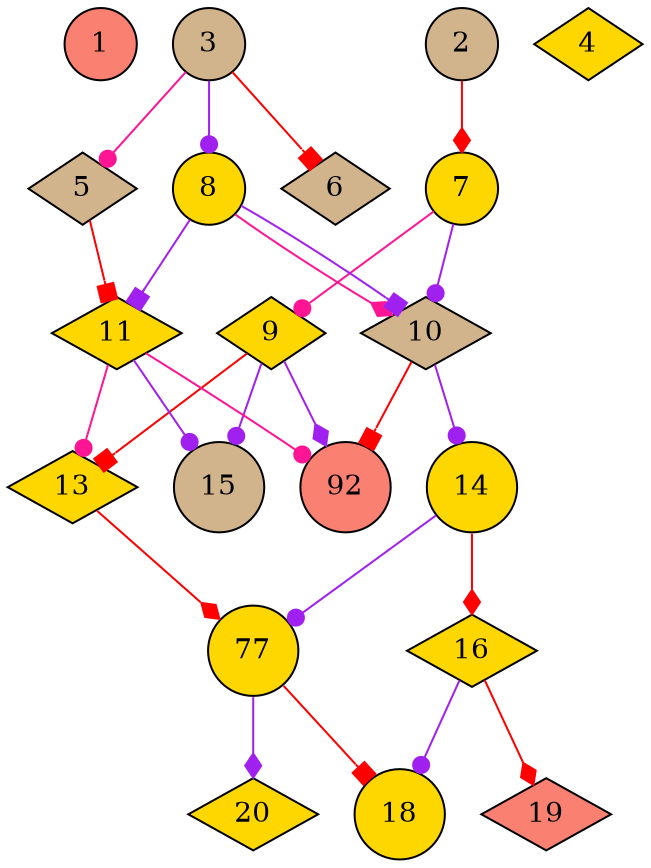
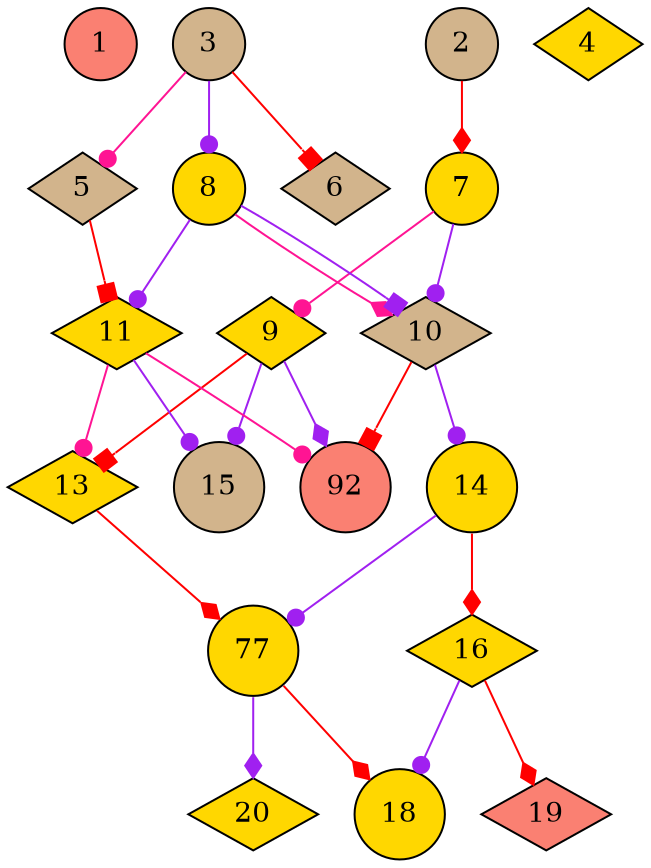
edge "8" -> "11": arrowhead box -> dot
edge "77" -> "18": arrowhead box -> diamond
